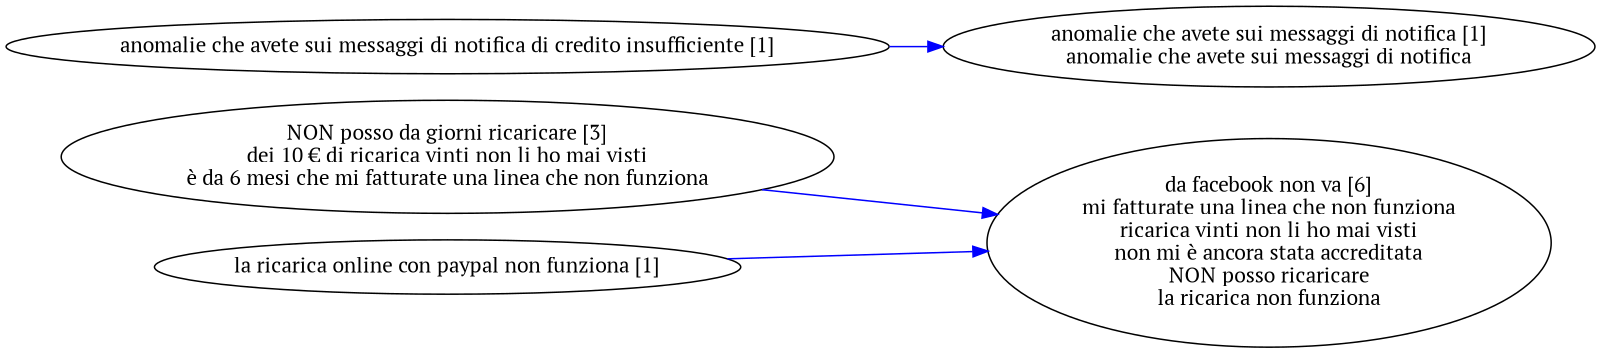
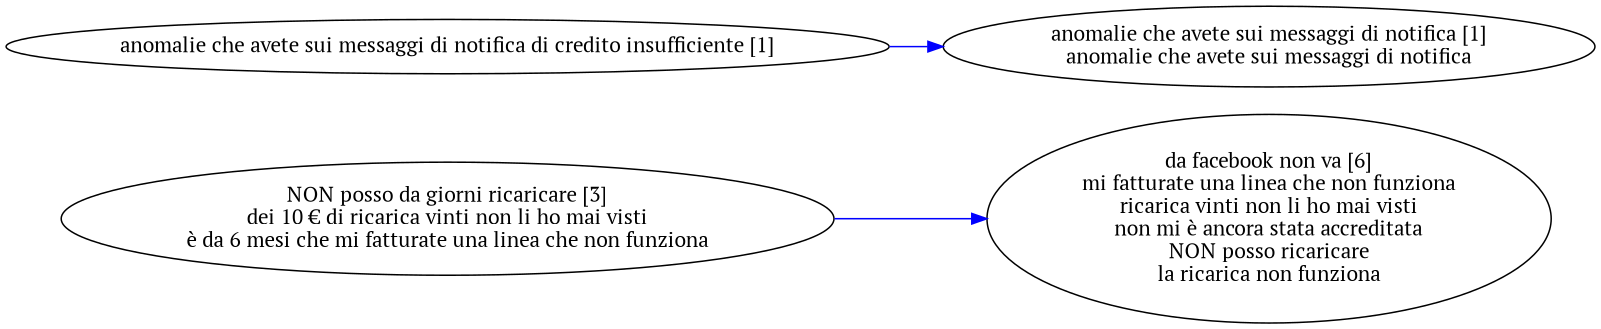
node "la ricarica online con paypal non funziona [1]": removed
